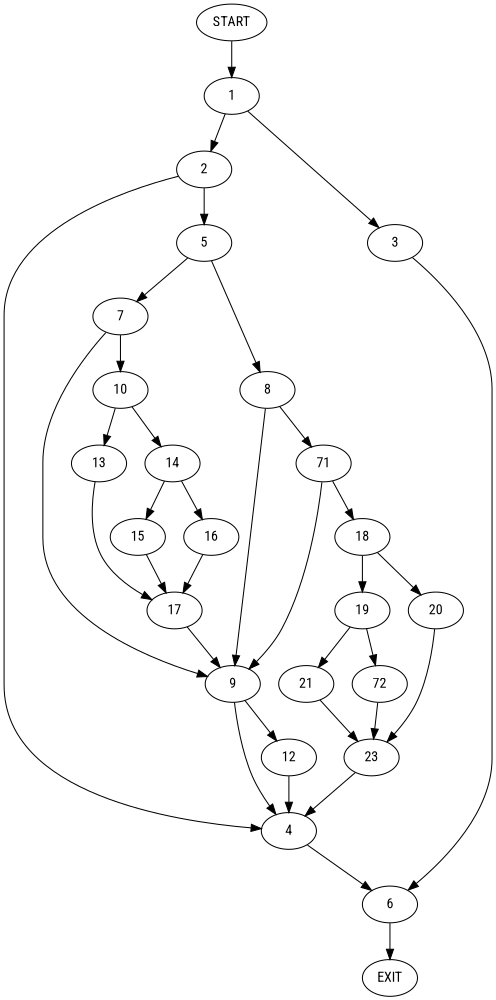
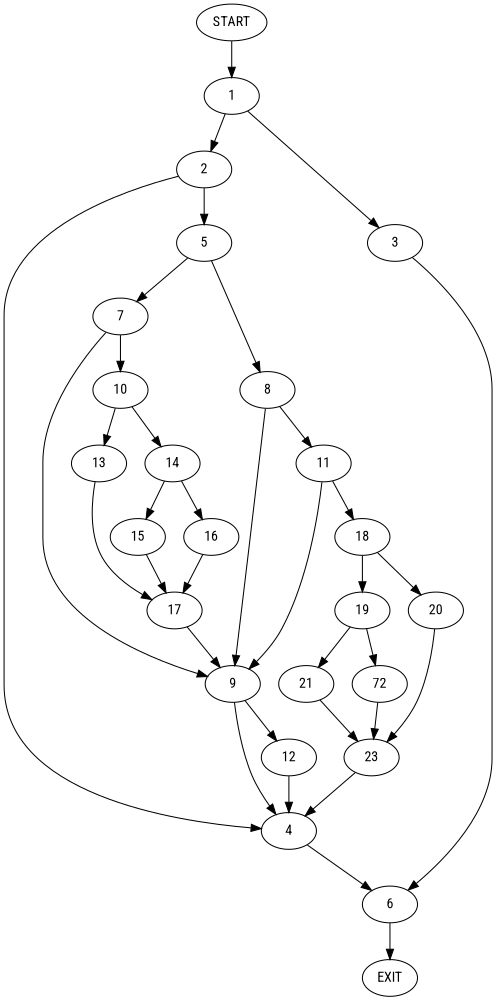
node "71": label "71" -> "11"
